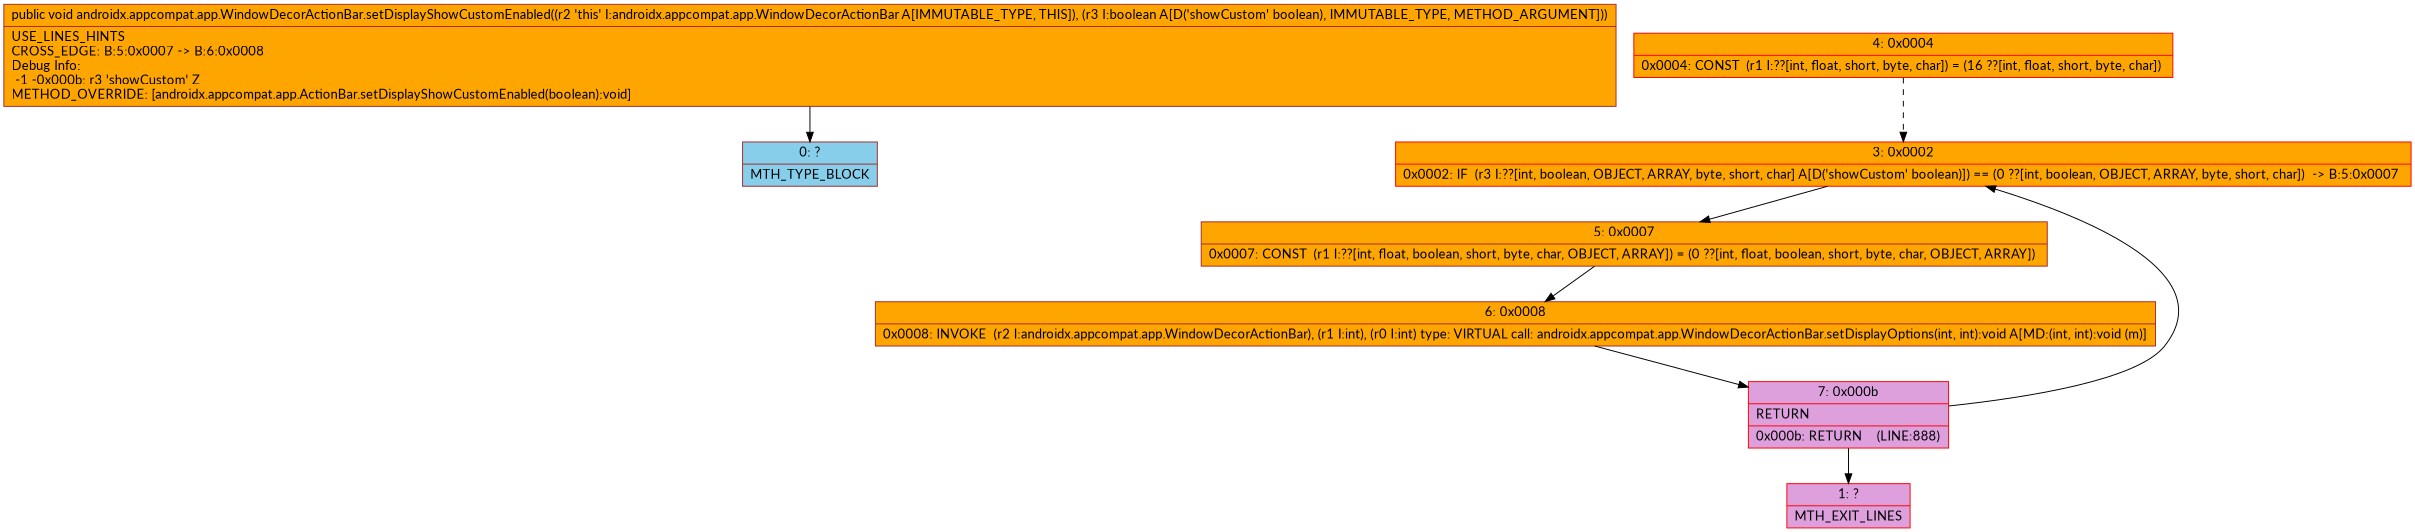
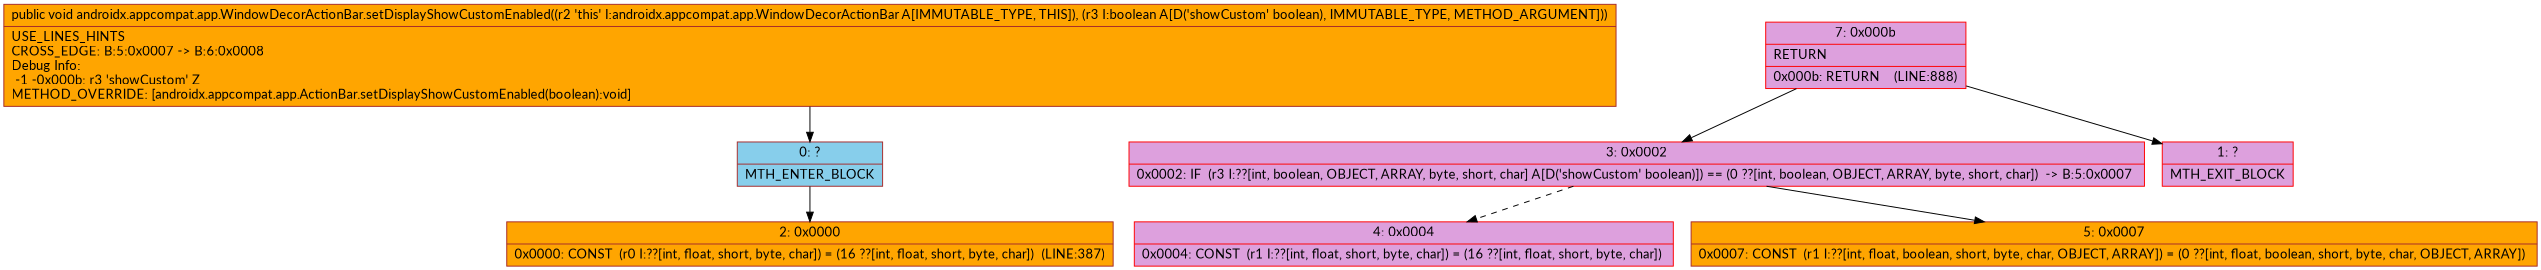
node "4: 0x0004": fillcolor orange -> plum
edge "4: 0x0004" -> "3: 0x0002": reversed
node "3: 0x0002": fillcolor orange -> plum
node "0: ?": text "MTH_TYPE_BLOCK" -> "MTH_ENTER_BLOCK"
node "2: 0x0000": added
node "6: 0x0008": removed
node "1: ?": text "MTH_EXIT_LINES" -> "MTH_EXIT_BLOCK"
